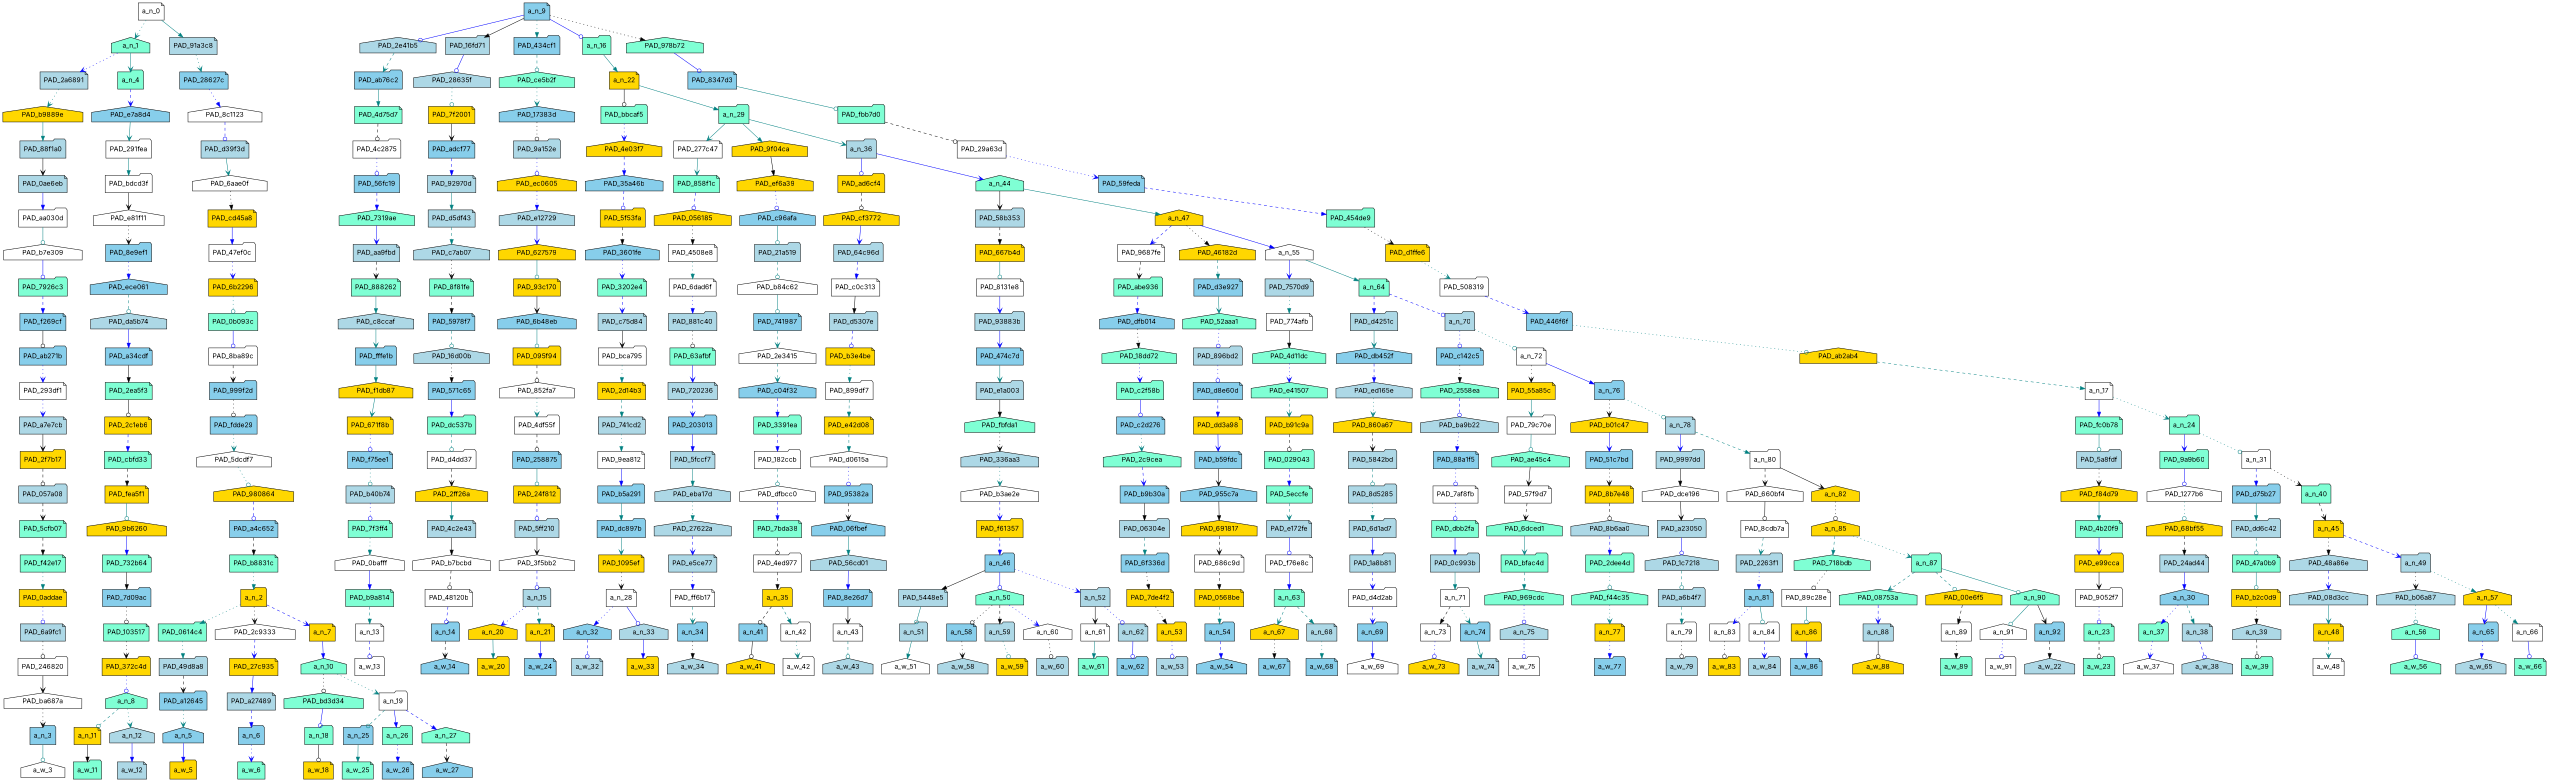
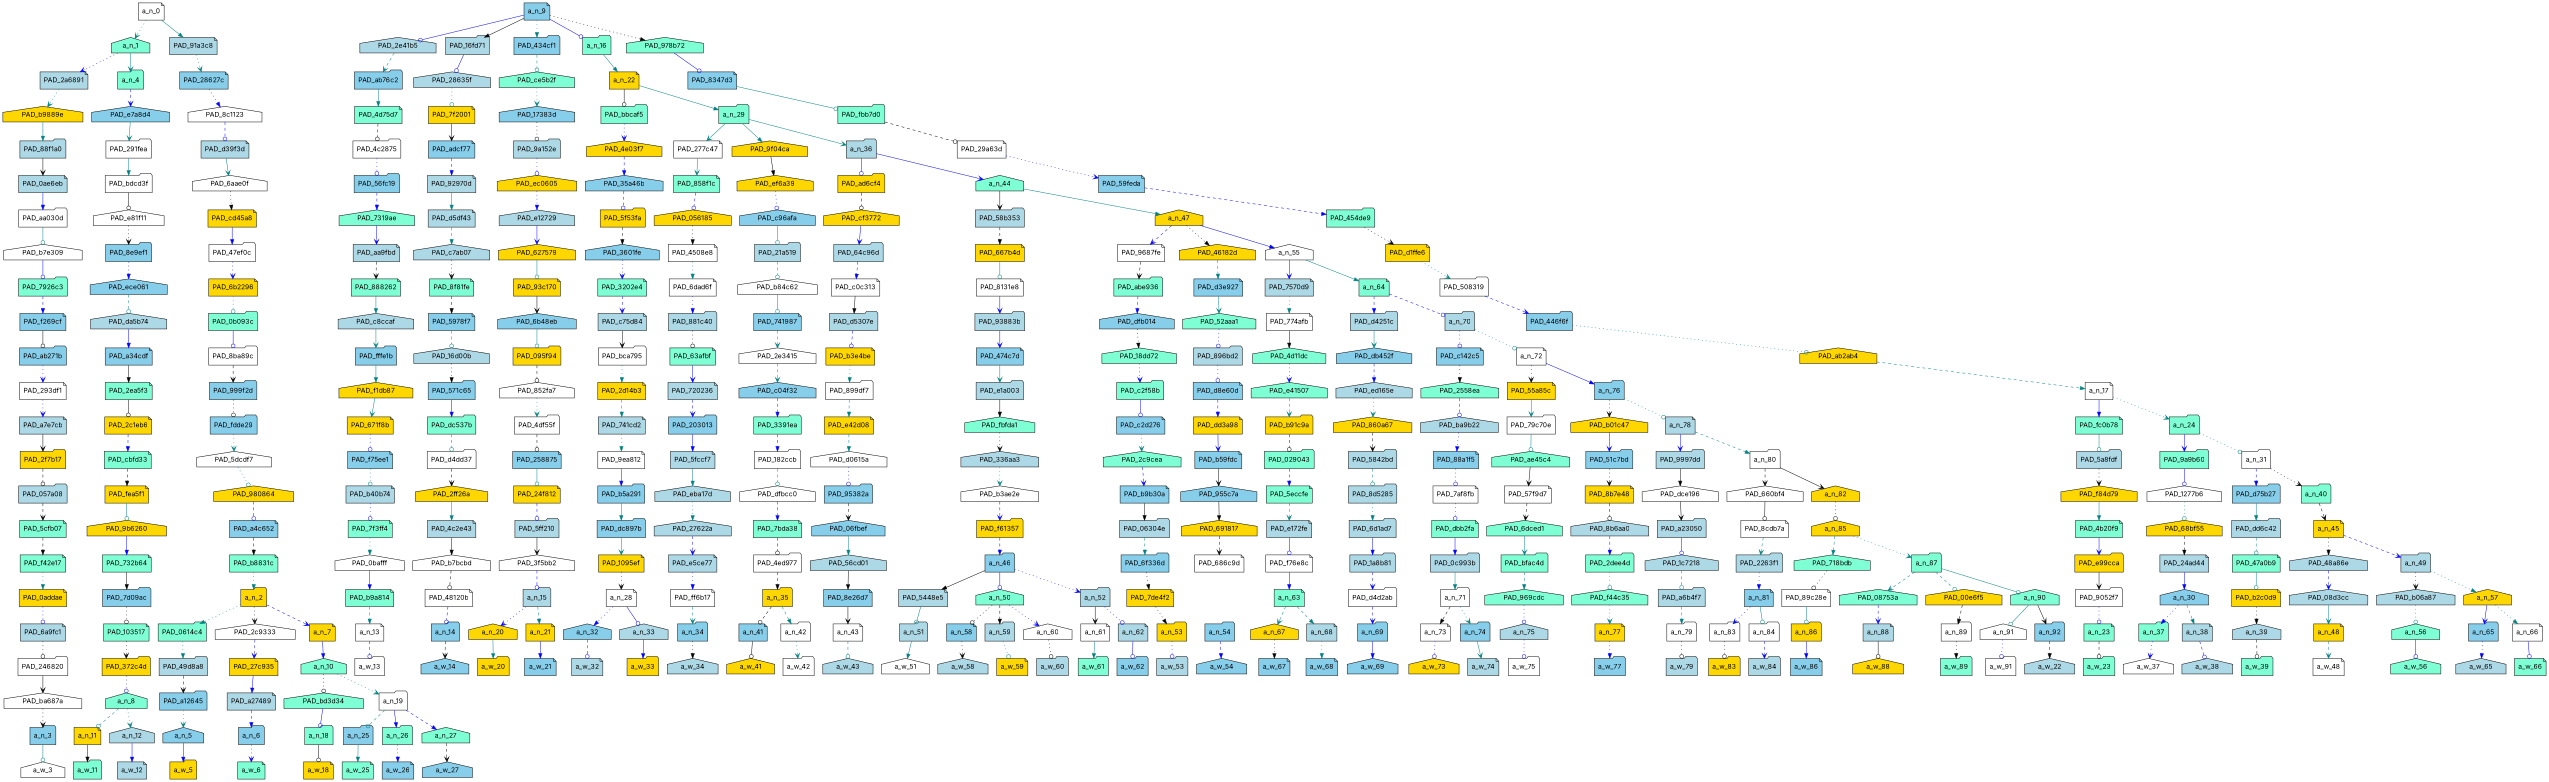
edge "PAD_bdcd3f" -> "PAD_e81f11": arrowhead vee -> odot
edge "PAD_56cd01" -> "PAD_8e26d7": color blue -> black
node "PAD_0568be": removed
node "a_w_24": label "a_w_24" -> "a_w_21"
node "a_w_69": fillcolor white -> skyblue
